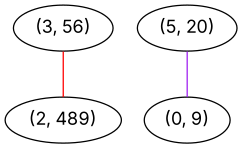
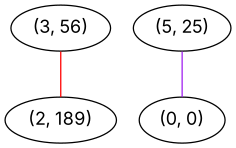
node "(5, 20)": label "(5, 20)" -> "(5, 25)"
node "(2, 489)": label "(2, 489)" -> "(2, 189)"
node "(0, 9)": label "(0, 9)" -> "(0, 0)"
